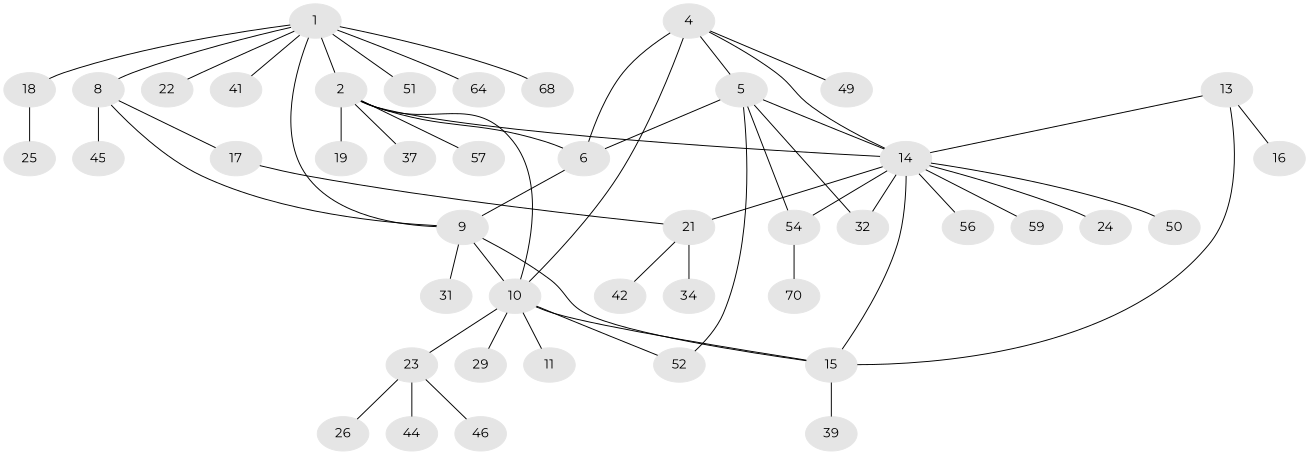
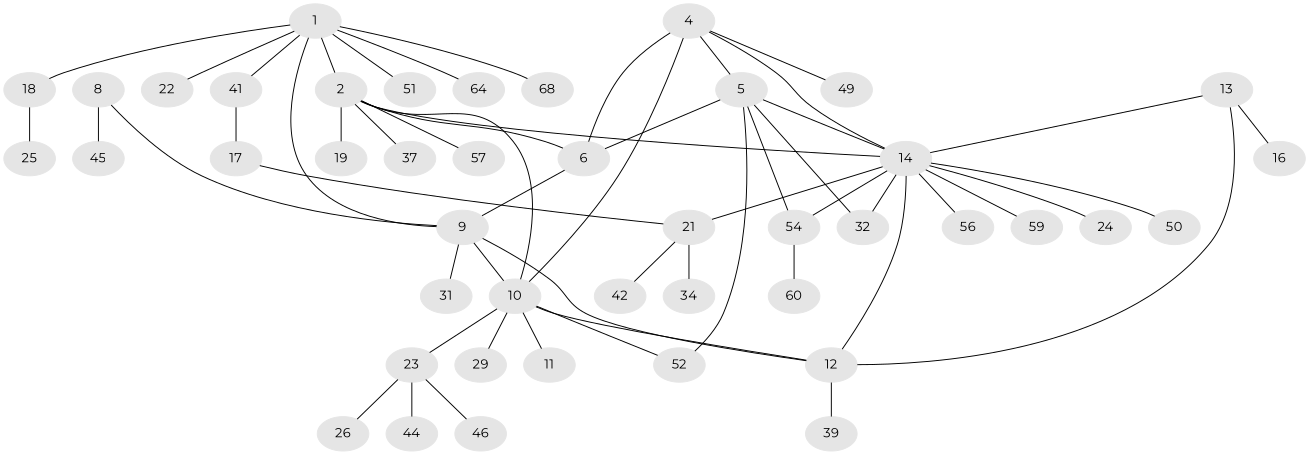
edge "1" -- "8": removed
edge "8" -- "17": now "41" -- "17"
node "70": label "70" -> "60"
node "15": label "15" -> "12"
